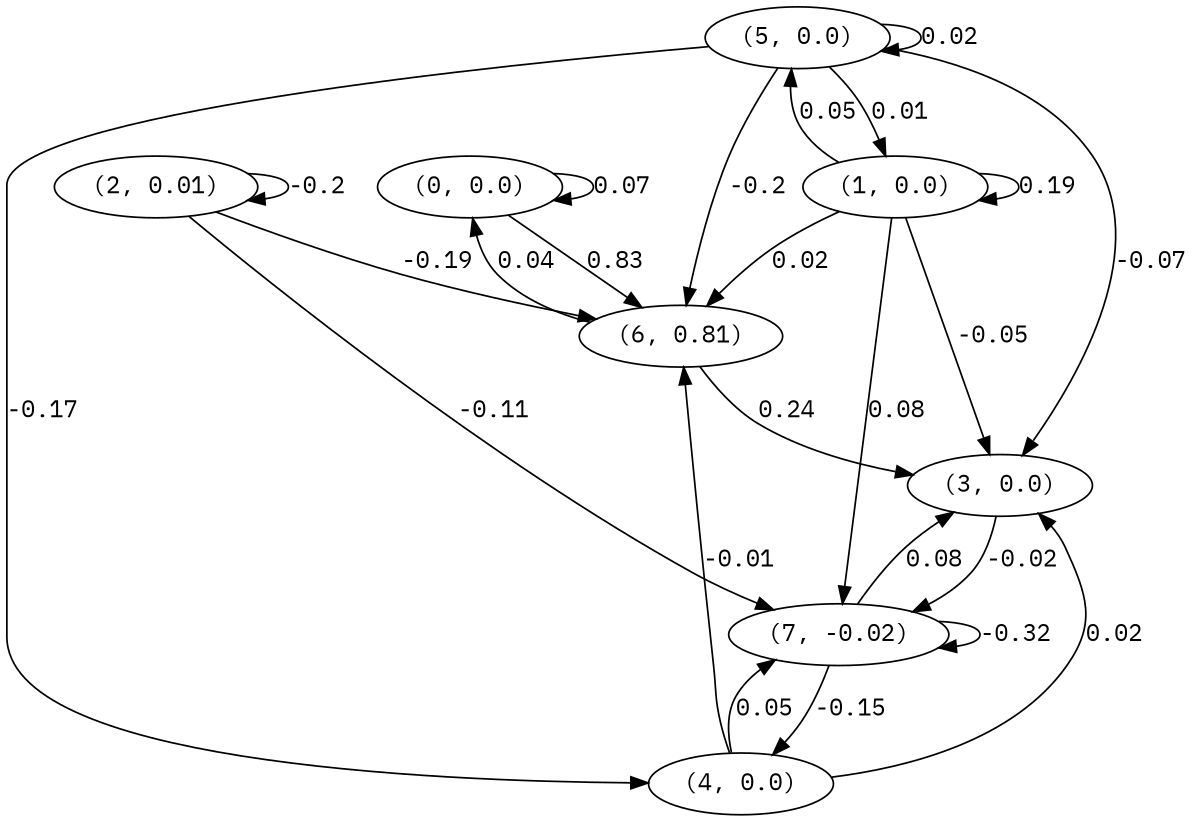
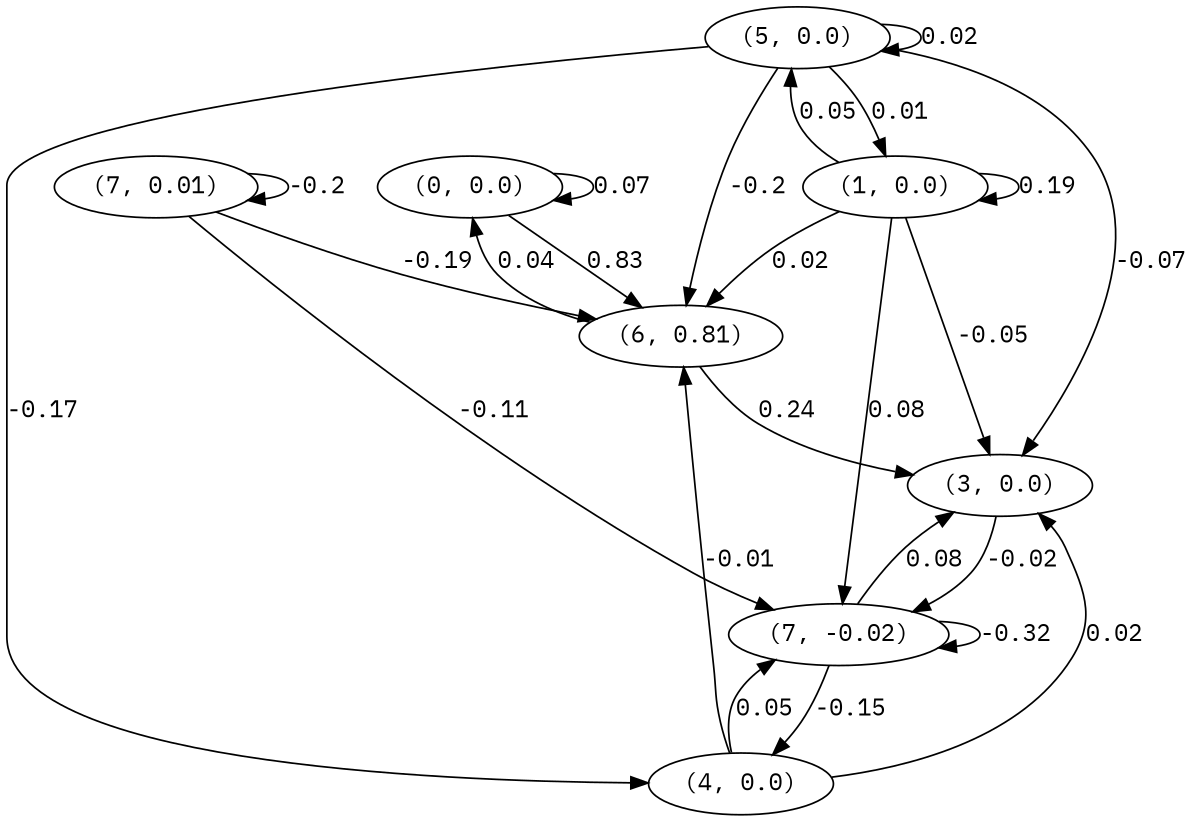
node "(2, 0.01)": label "(2, 0.01)" -> "(7, 0.01)"
